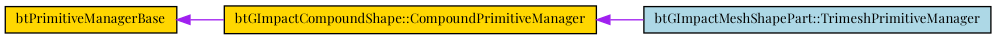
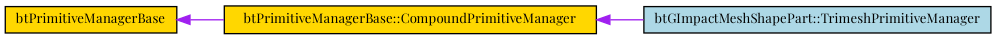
node "btGImpactCompoundShape::CompoundPrimitiveManager": label "btGImpactCompoundShape::CompoundPrimitiveManager" -> "btPrimitiveManagerBase::CompoundPrimitiveManager"
